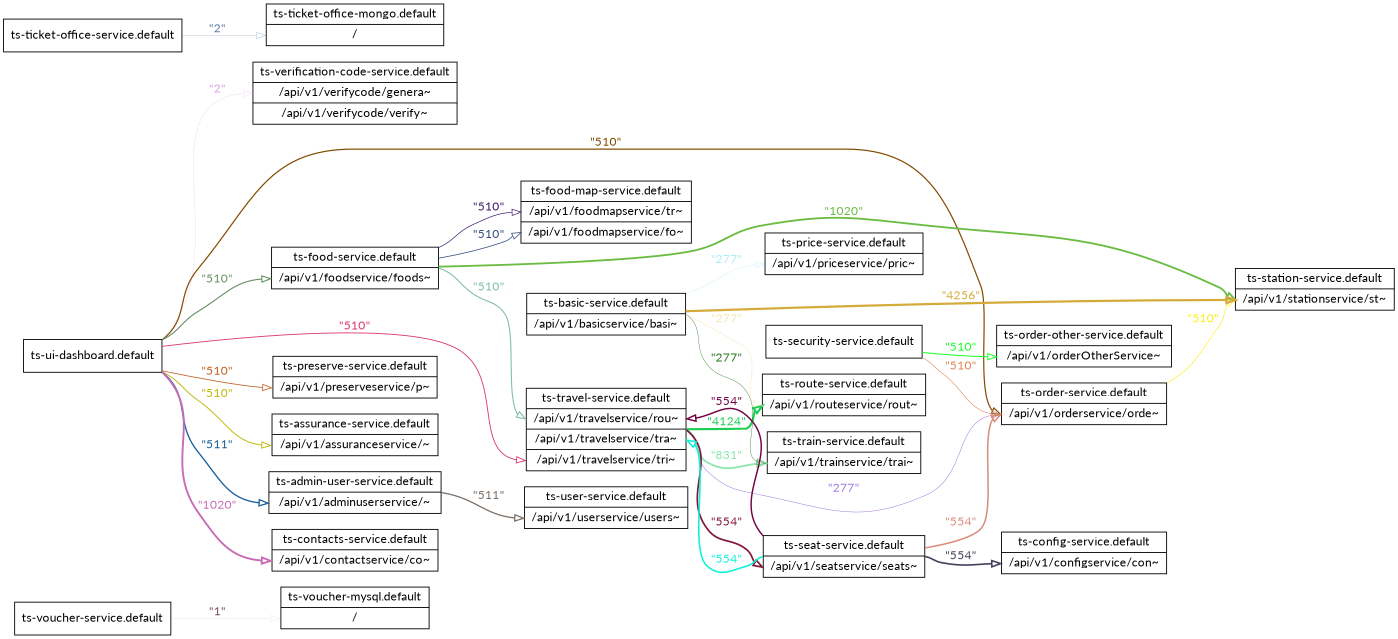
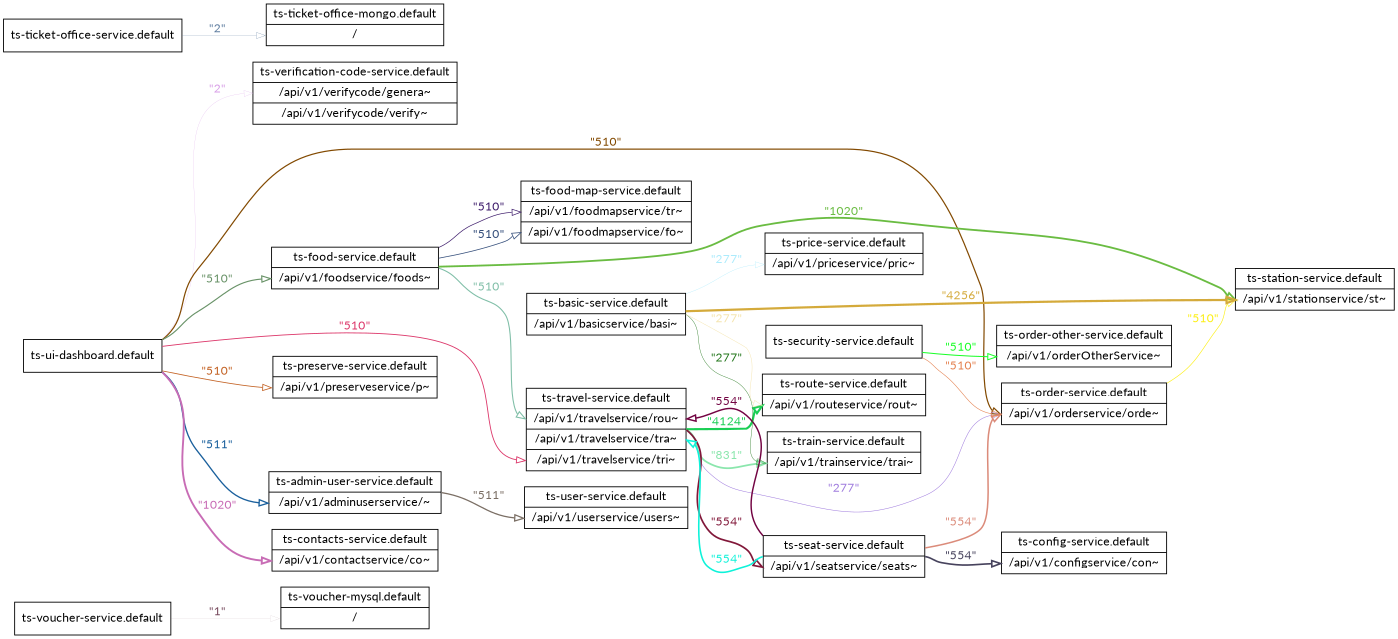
node "ts-assurance-service.default": removed
